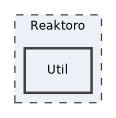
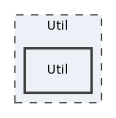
cluster "Reaktoro": label "Reaktoro" -> "Util"
